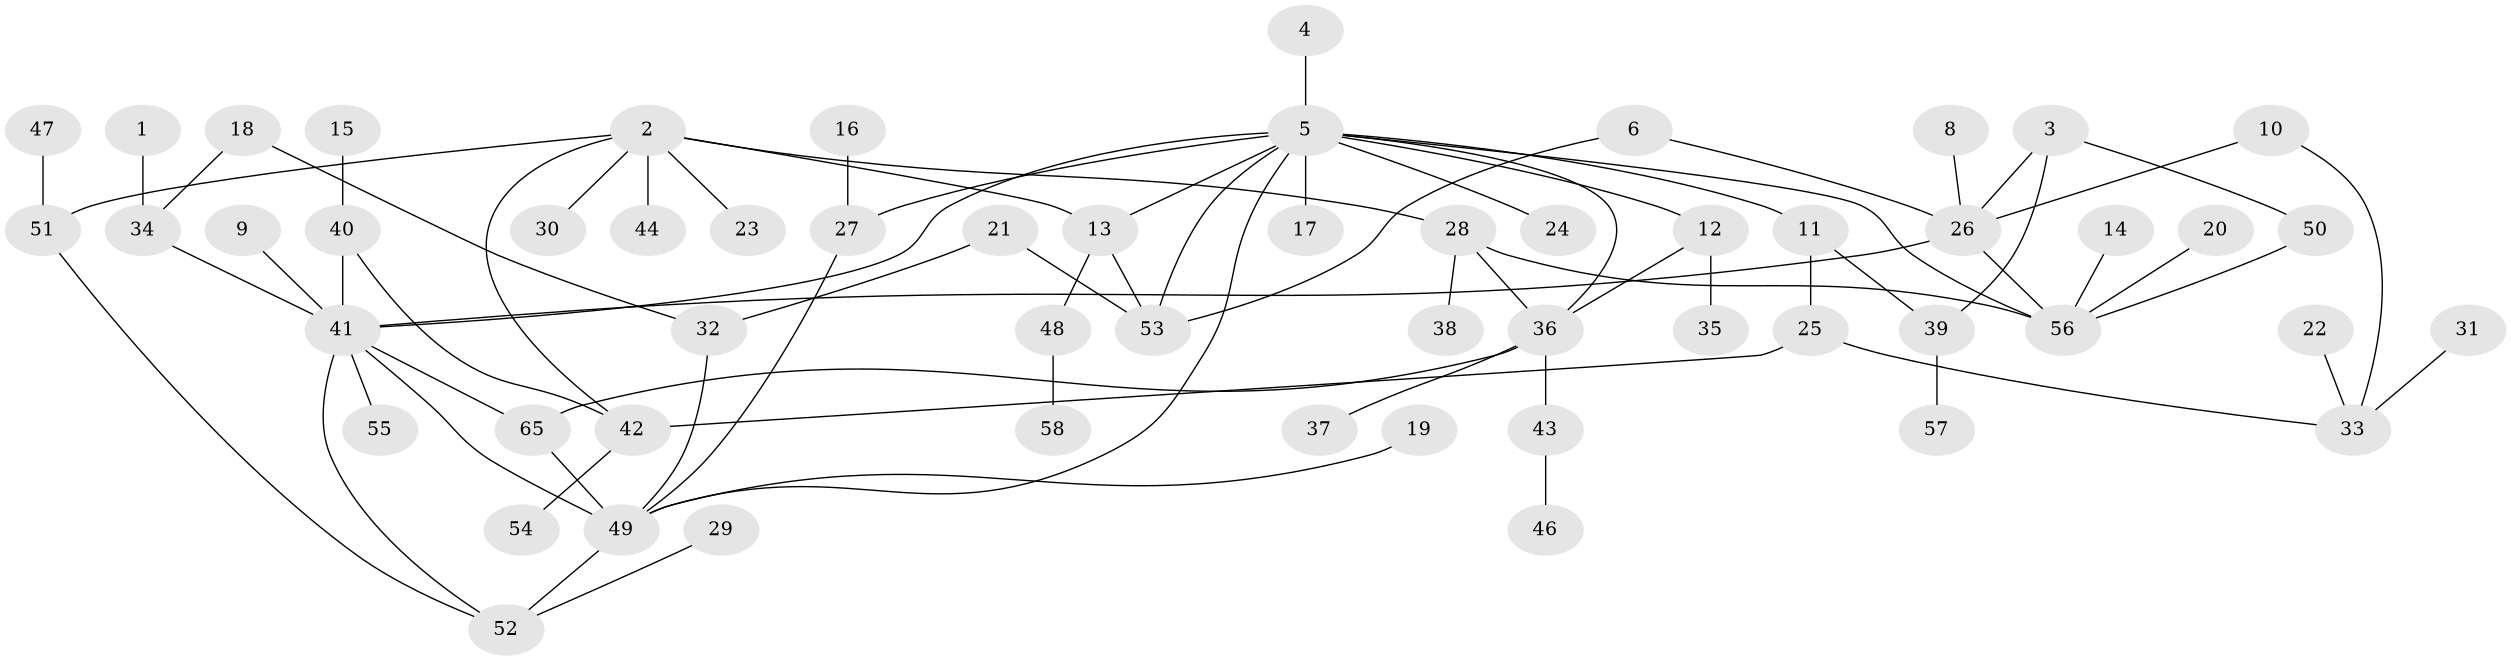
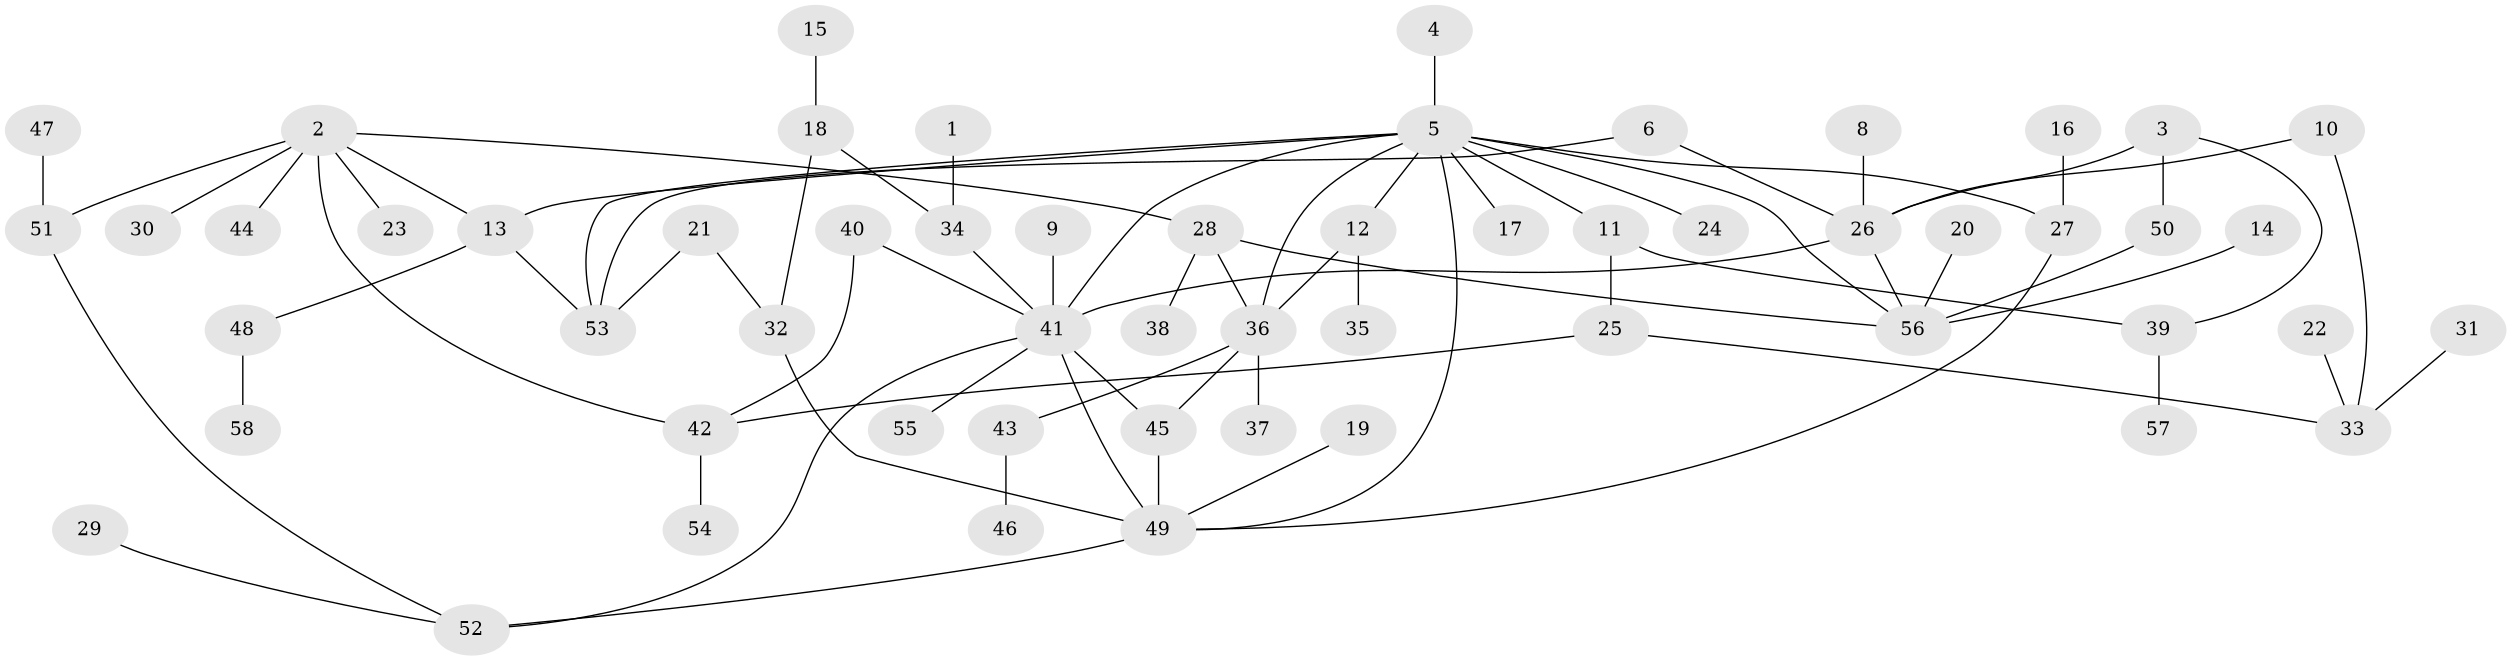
edge "15" -- "40": now "15" -- "18"
node "65": label "65" -> "45"
